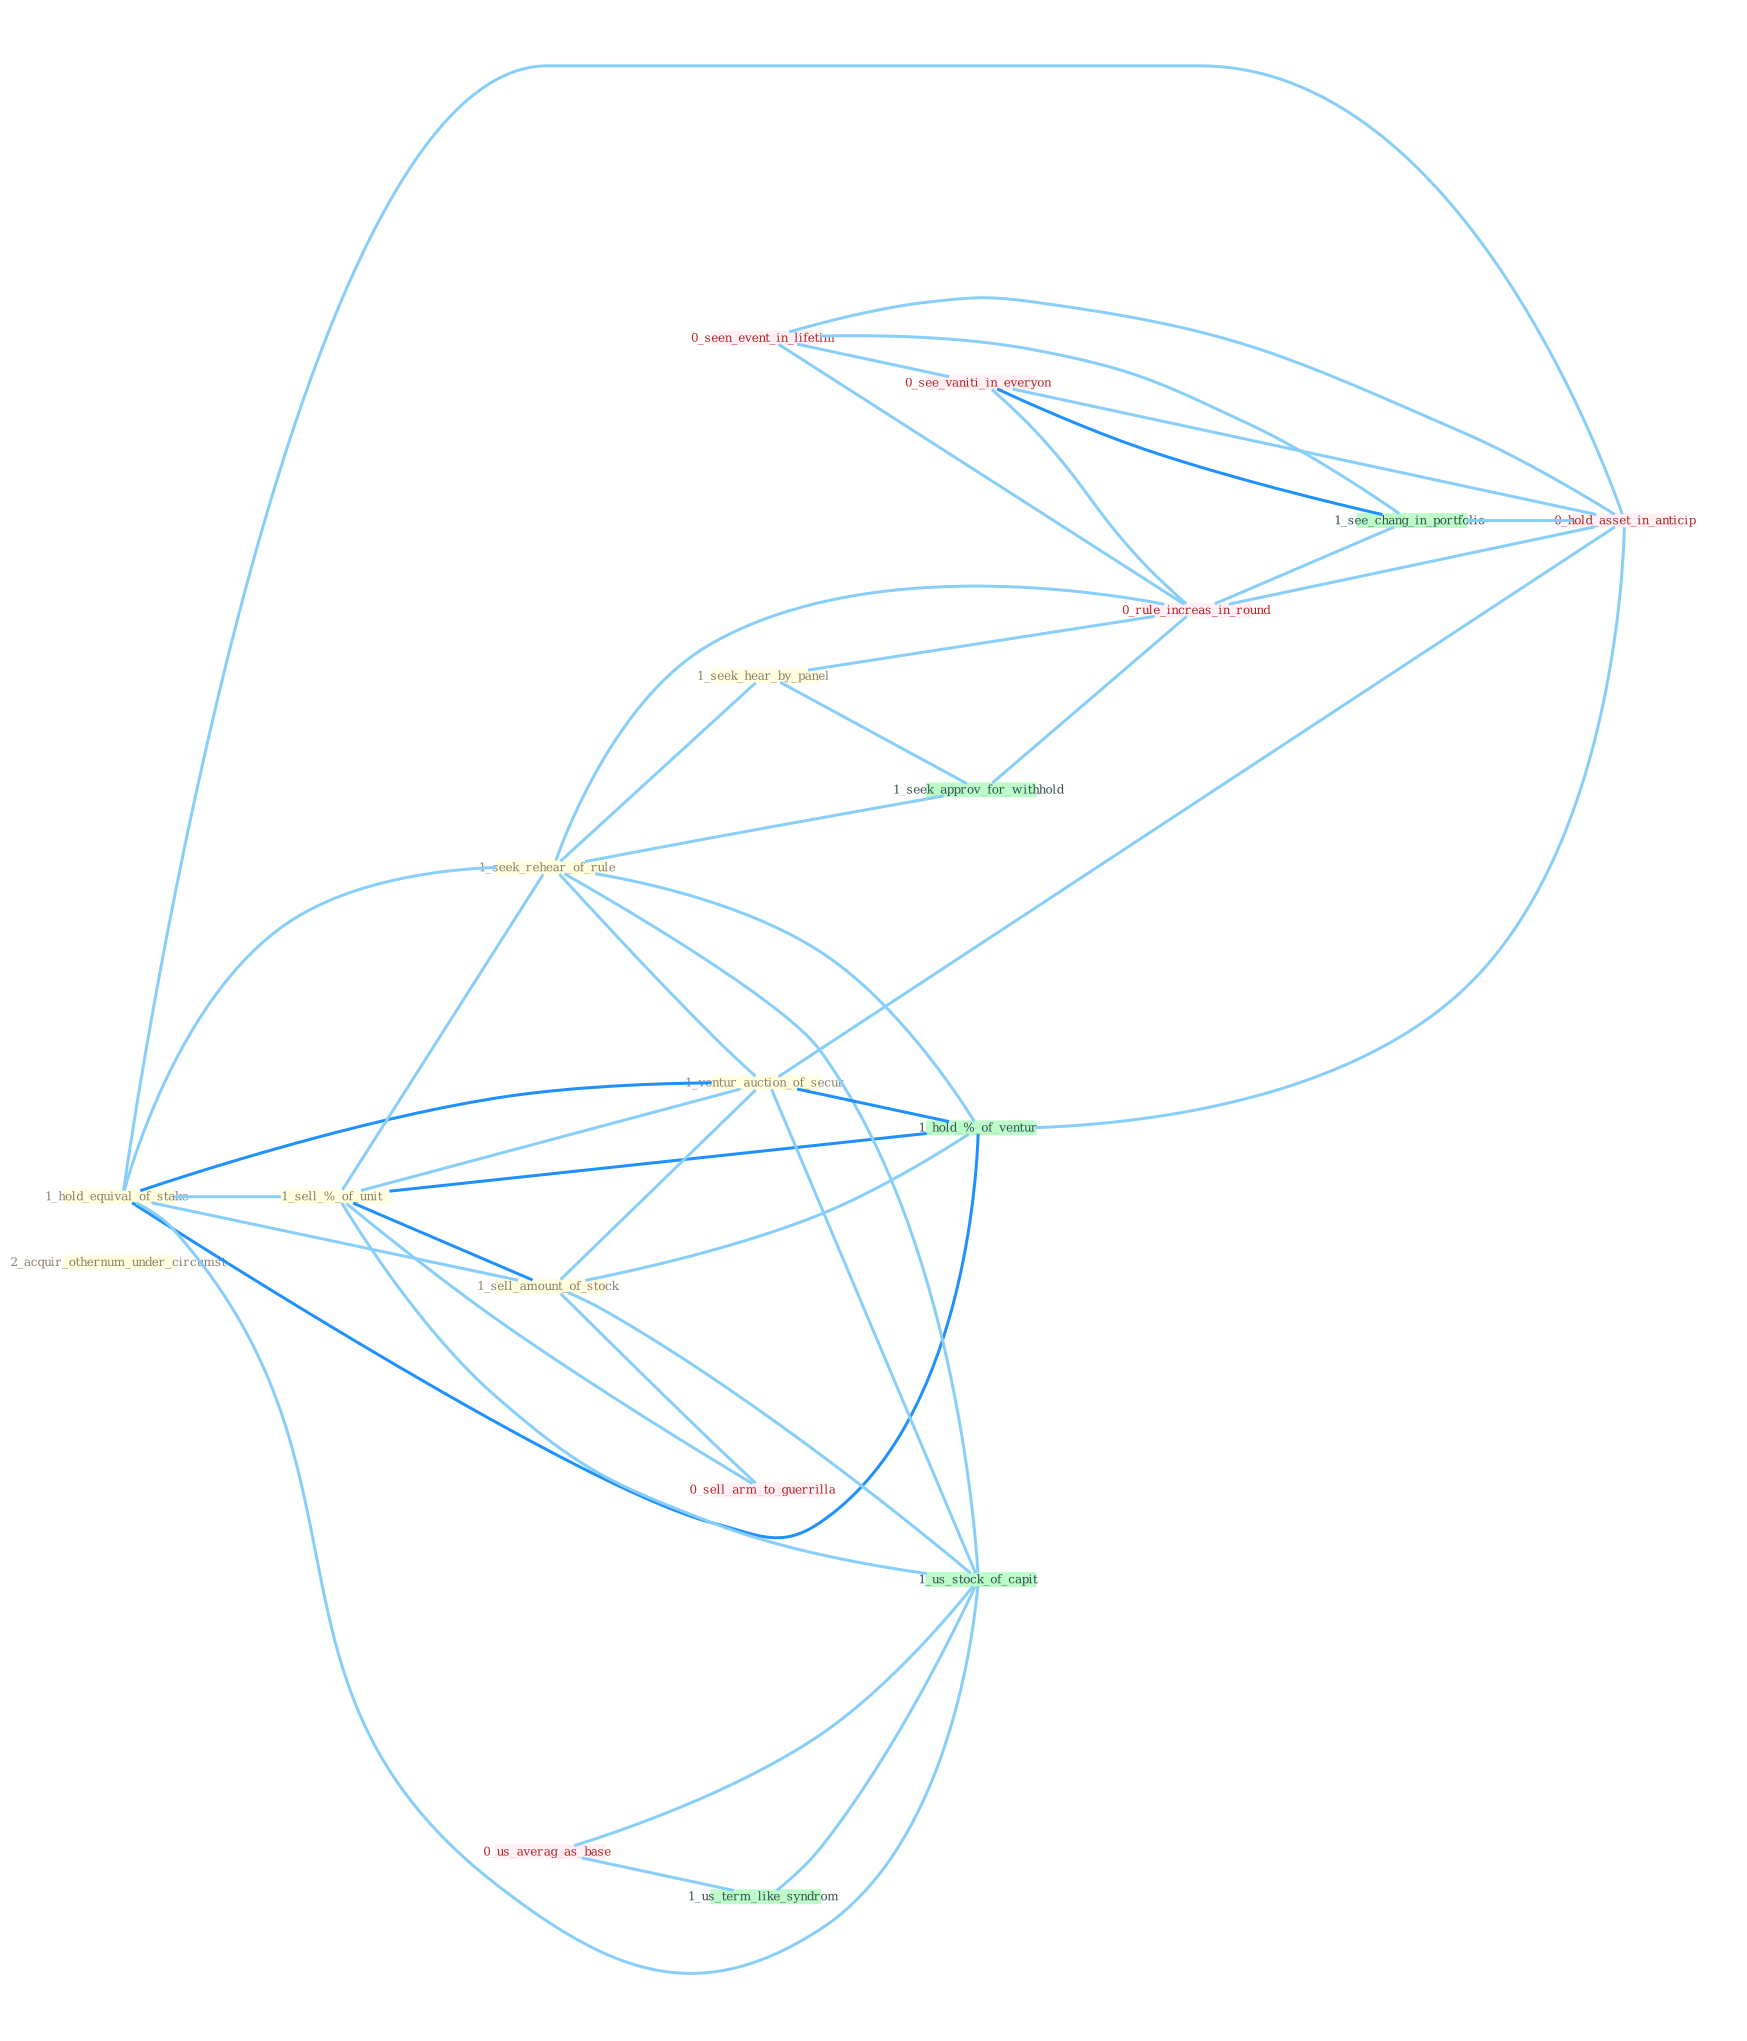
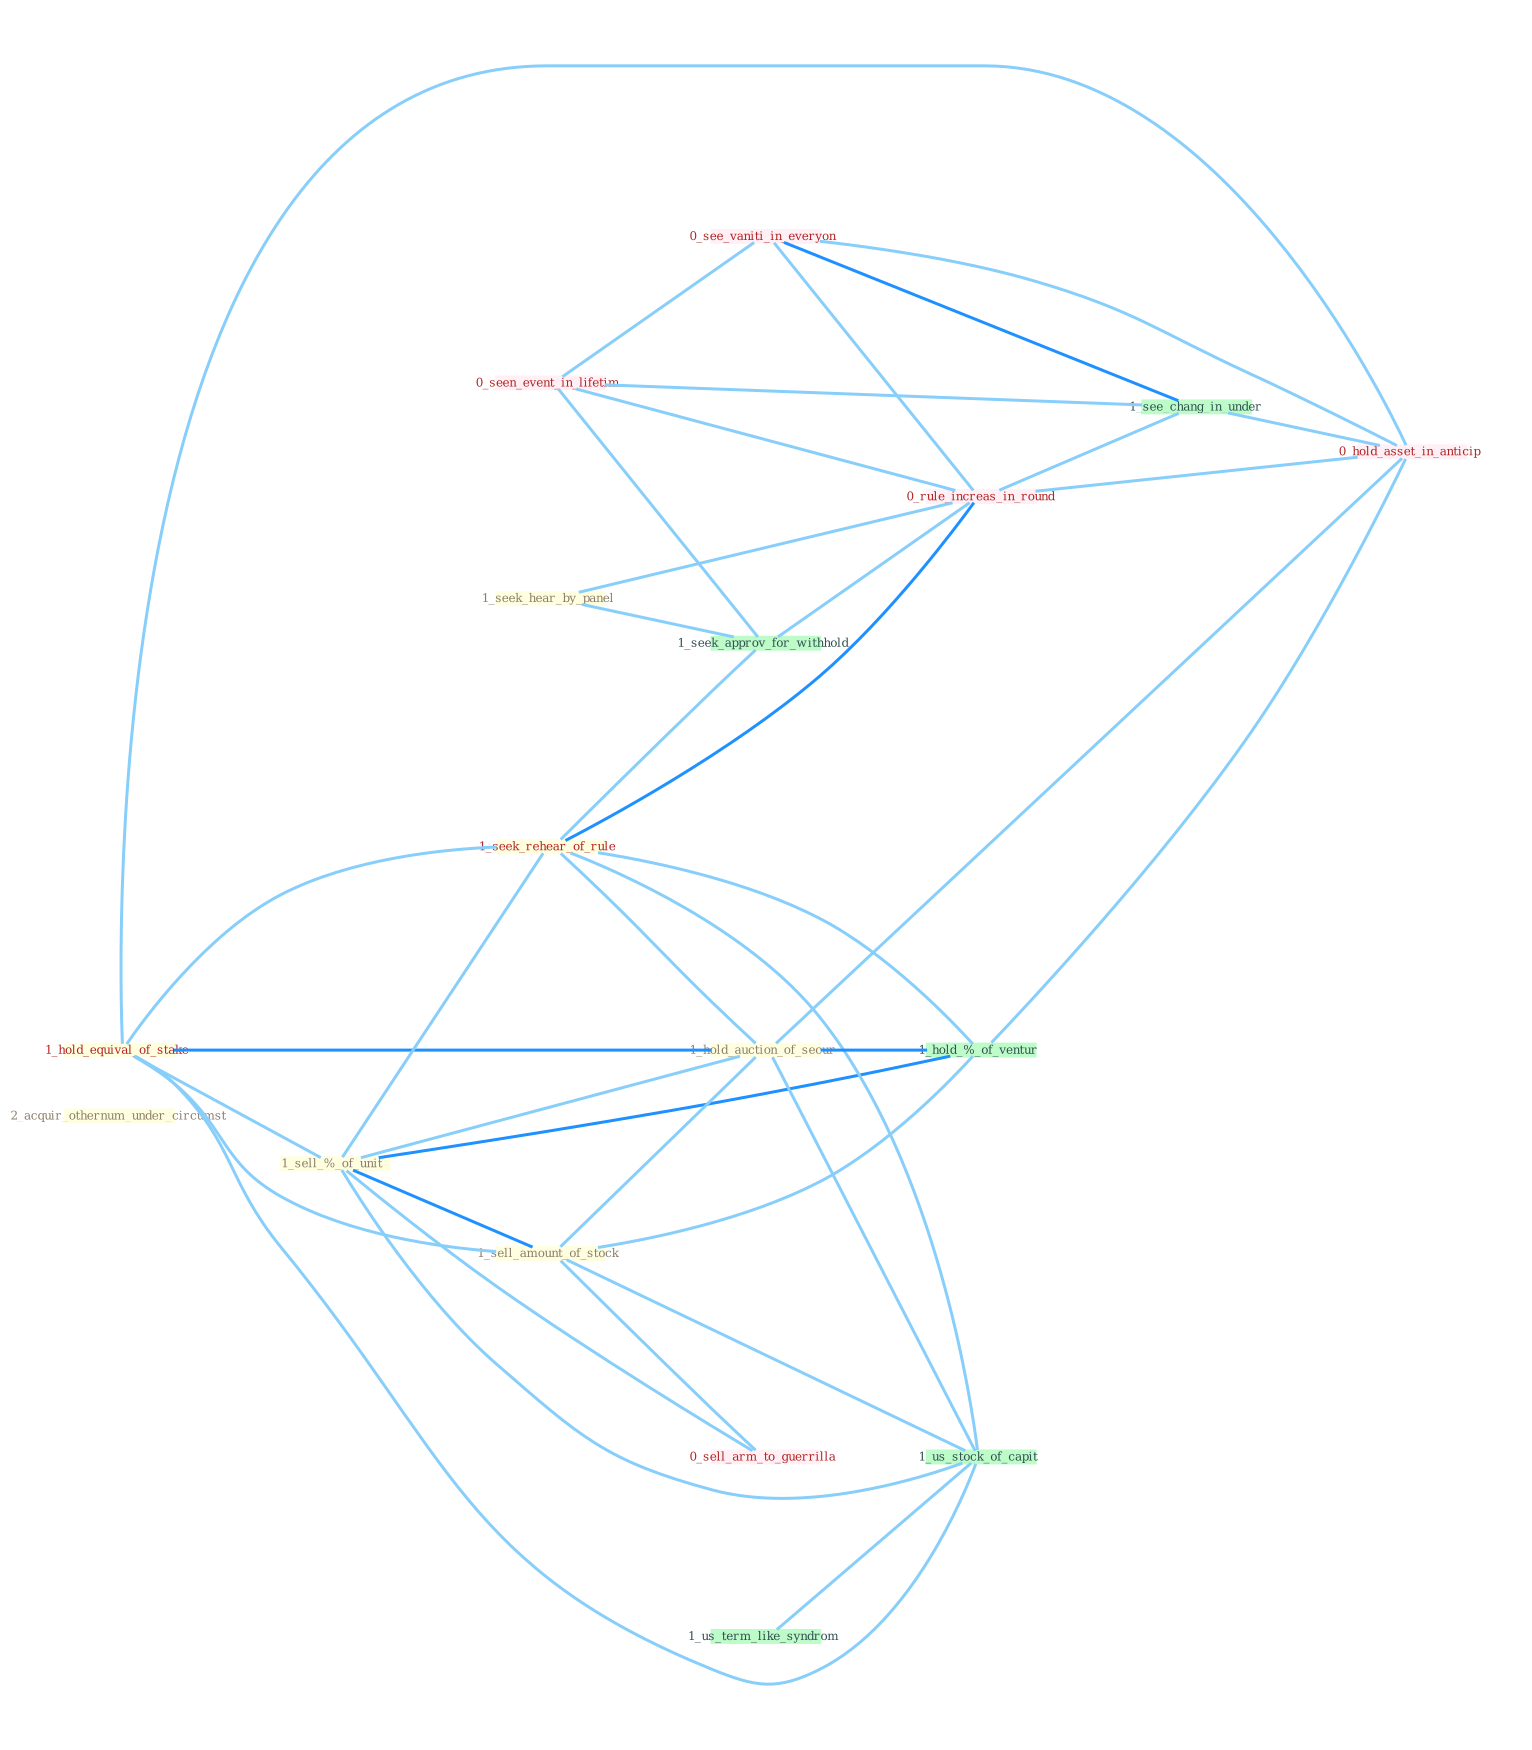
edge "0_seen_event_in_lifetim" -- "0_hold_asset_in_anticip": now "0_seen_event_in_lifetim" -- "1_seek_approv_for_withhold"
node "1_see_chang_in_portfolio": label "1_see_chang_in_portfolio" -> "1_see_chang_in_under"
edge "0_rule_increas_in_round" -- "1_seek_rehear_of_rule": color #87cefa -> #1e90ff
edge "1_seek_hear_by_panel" -- "1_seek_rehear_of_rule": removed
node "1_seek_rehear_of_rule": fontcolor #8b7d6b -> #b22222
node "1_ventur_auction_of_secur": label "1_ventur_auction_of_secur" -> "1_hold_auction_of_secur"
node "1_hold_equival_of_stake": fontcolor #8b7d6b -> #b22222
edge "1_hold_%_of_ventur" -- "1_hold_equival_of_stake": removed
node "0_us_averag_as_base": removed
